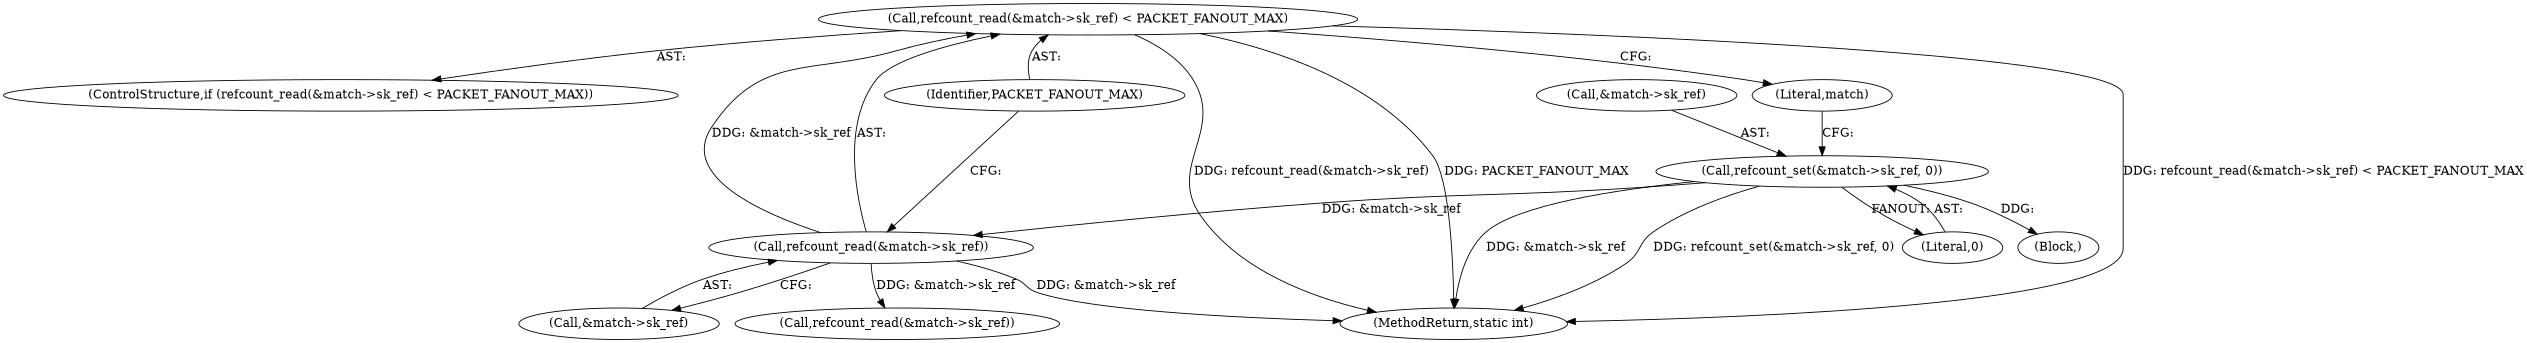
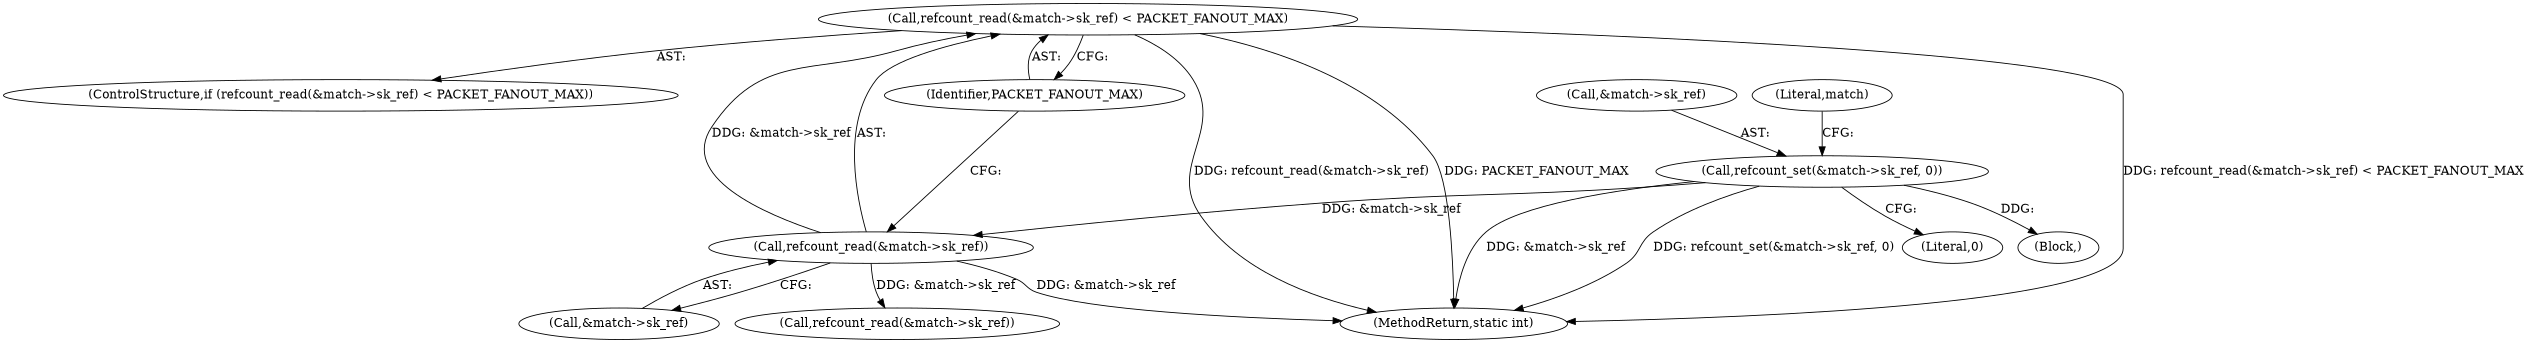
edge "(Call,refcount_read(&match->sk_ref) < PACKET_FANOUT_MAX)" -> "(Literal,match)": now "(Call,refcount_read(&match->sk_ref) < PACKET_FANOUT_MAX)" -> "(Identifier,PACKET_FANOUT_MAX)"
edge "(Literal,0)" -> "(Call,refcount_set(&match->sk_ref, 0))": removed, label "AST:"
edge "(Call,refcount_set(&match->sk_ref, 0))" -> "(Literal,0)": label "FANOUT: " -> "CFG: "
